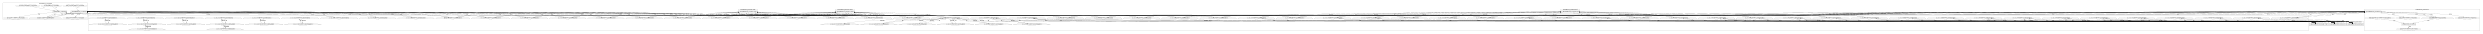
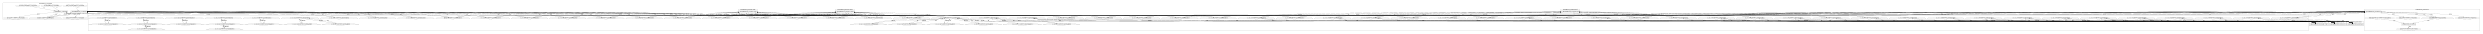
node "10.1.80.1:60842#ServerID_OuterContainerID": added
